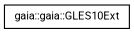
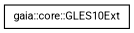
node "gaia::gaia::GLES10Ext": label "gaia::gaia::GLES10Ext" -> "gaia::core::GLES10Ext"
